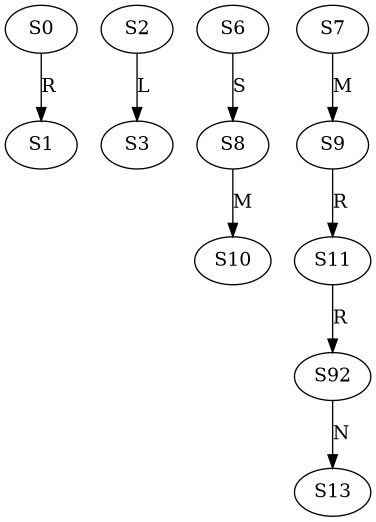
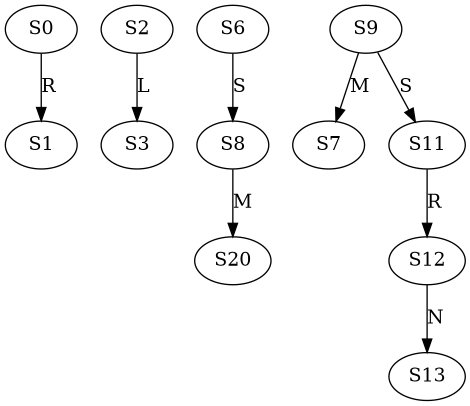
edge "S7" -> "S9": reversed
edge "S9" -> "S11": label "R" -> "S"
node "S10": label "S10" -> "S20"
node "S92": label "S92" -> "S12"
